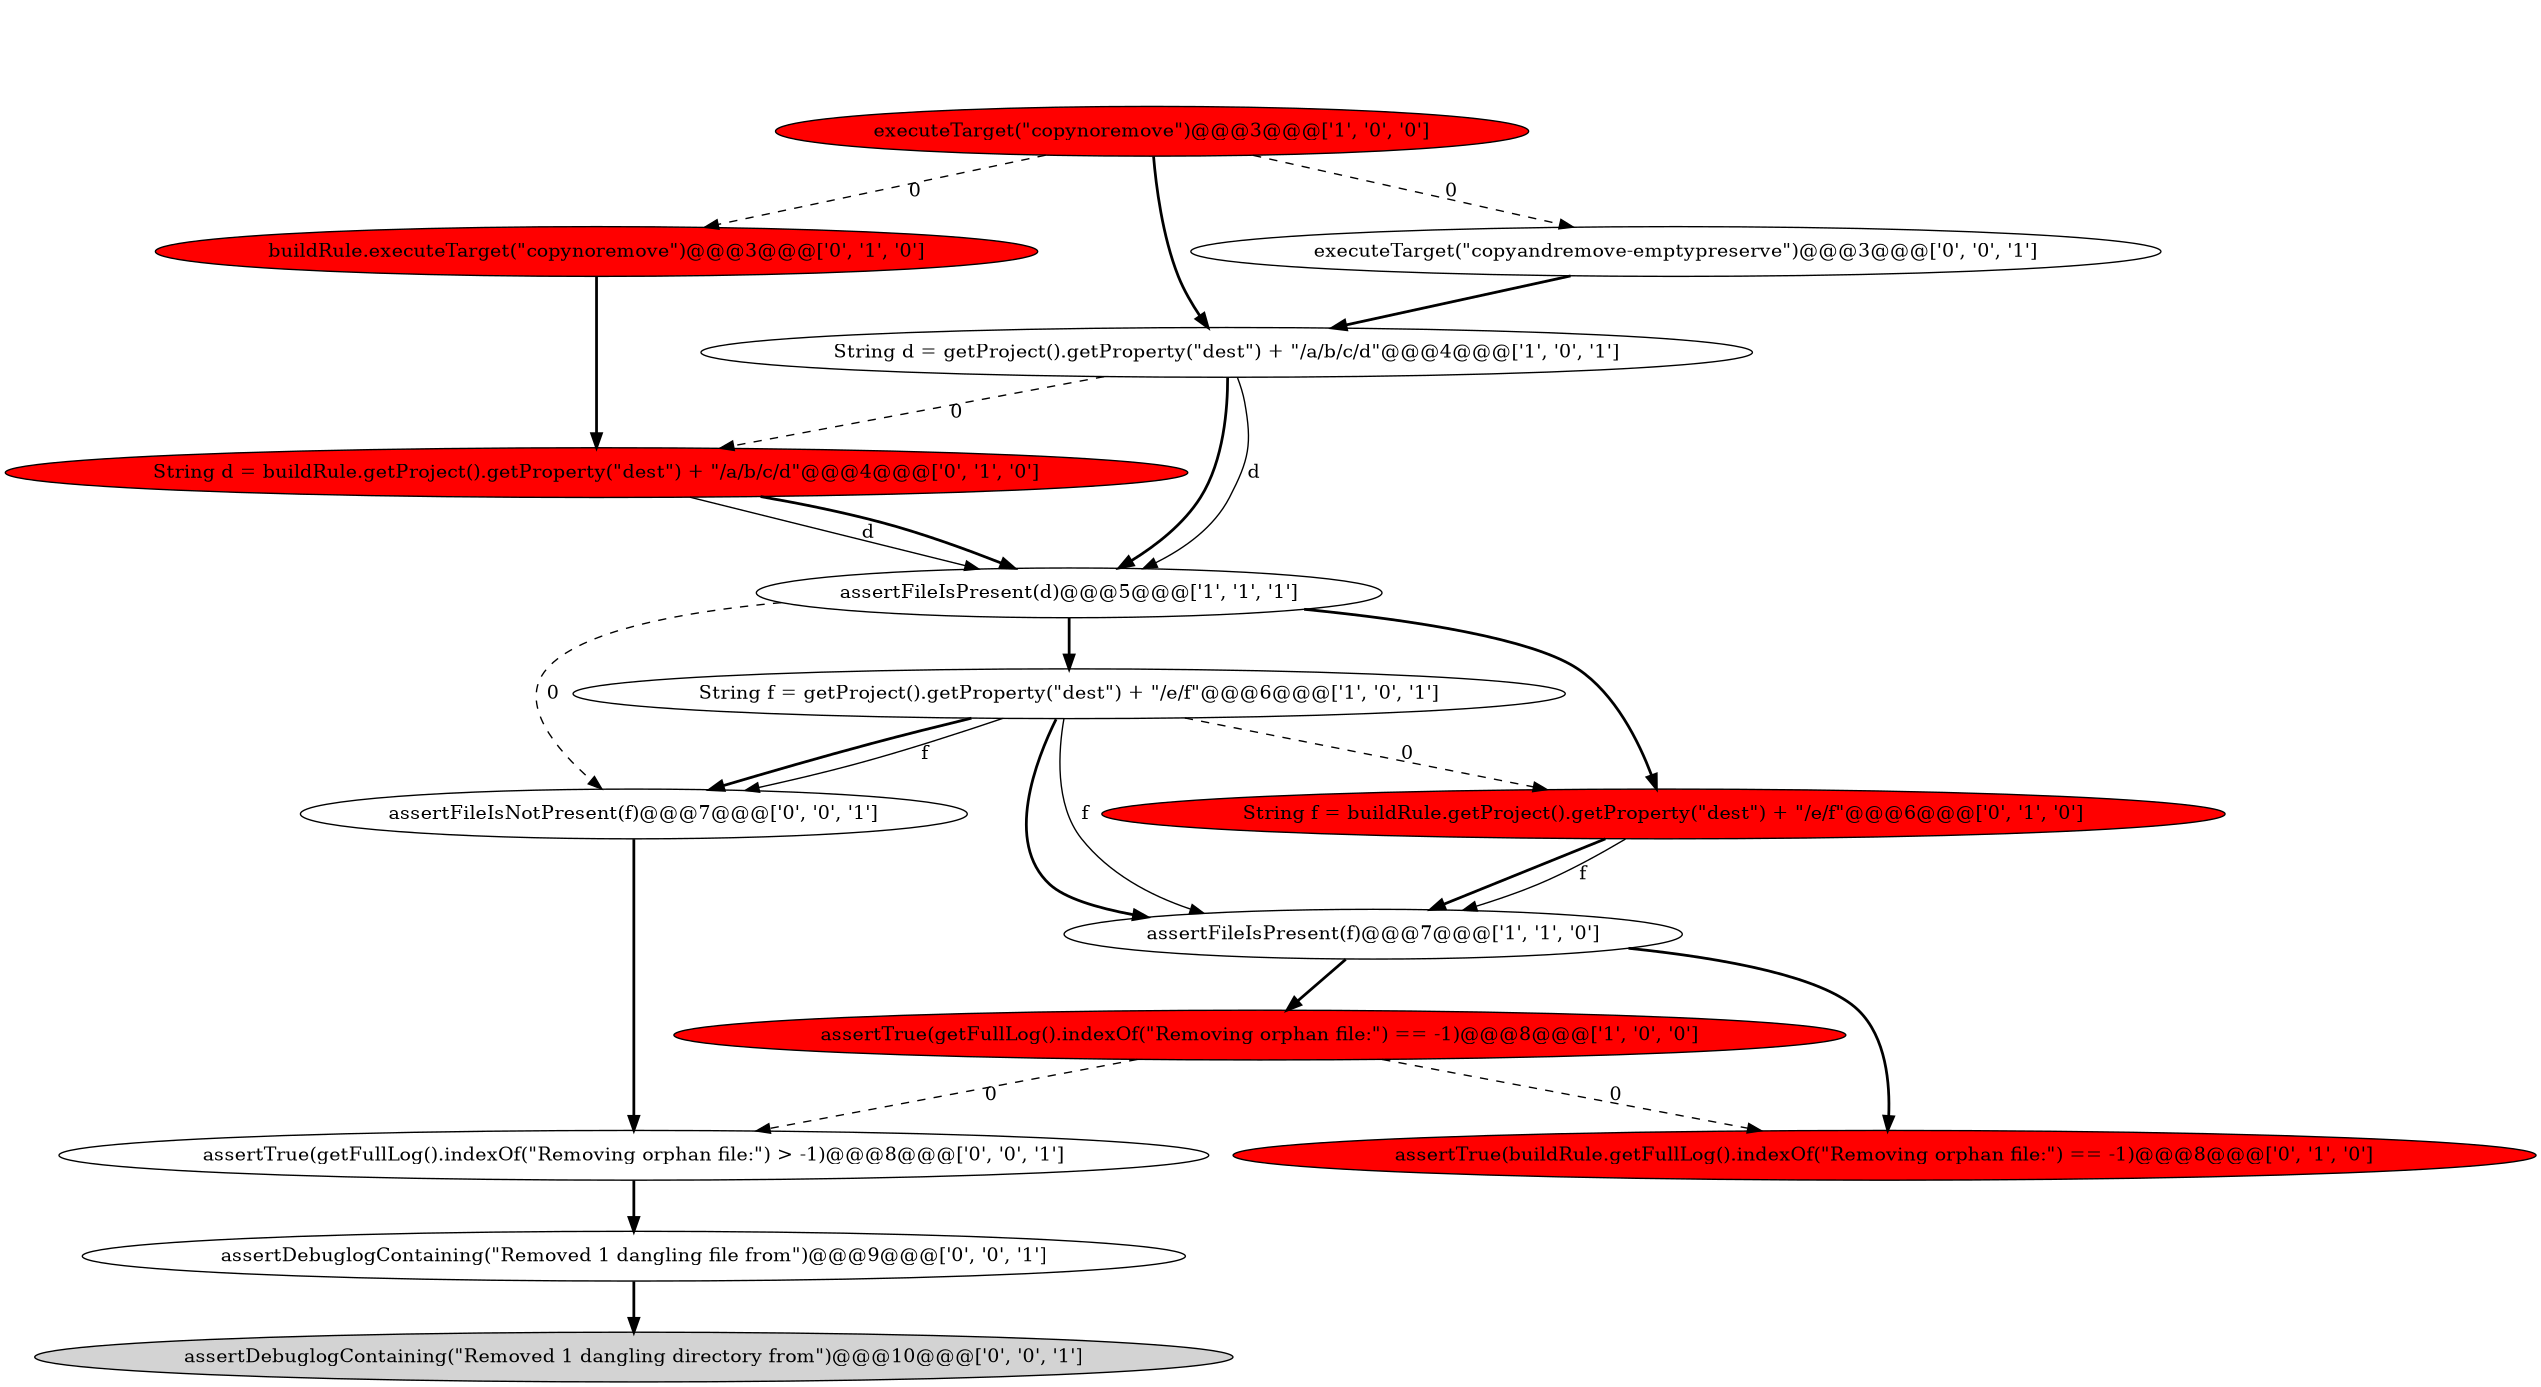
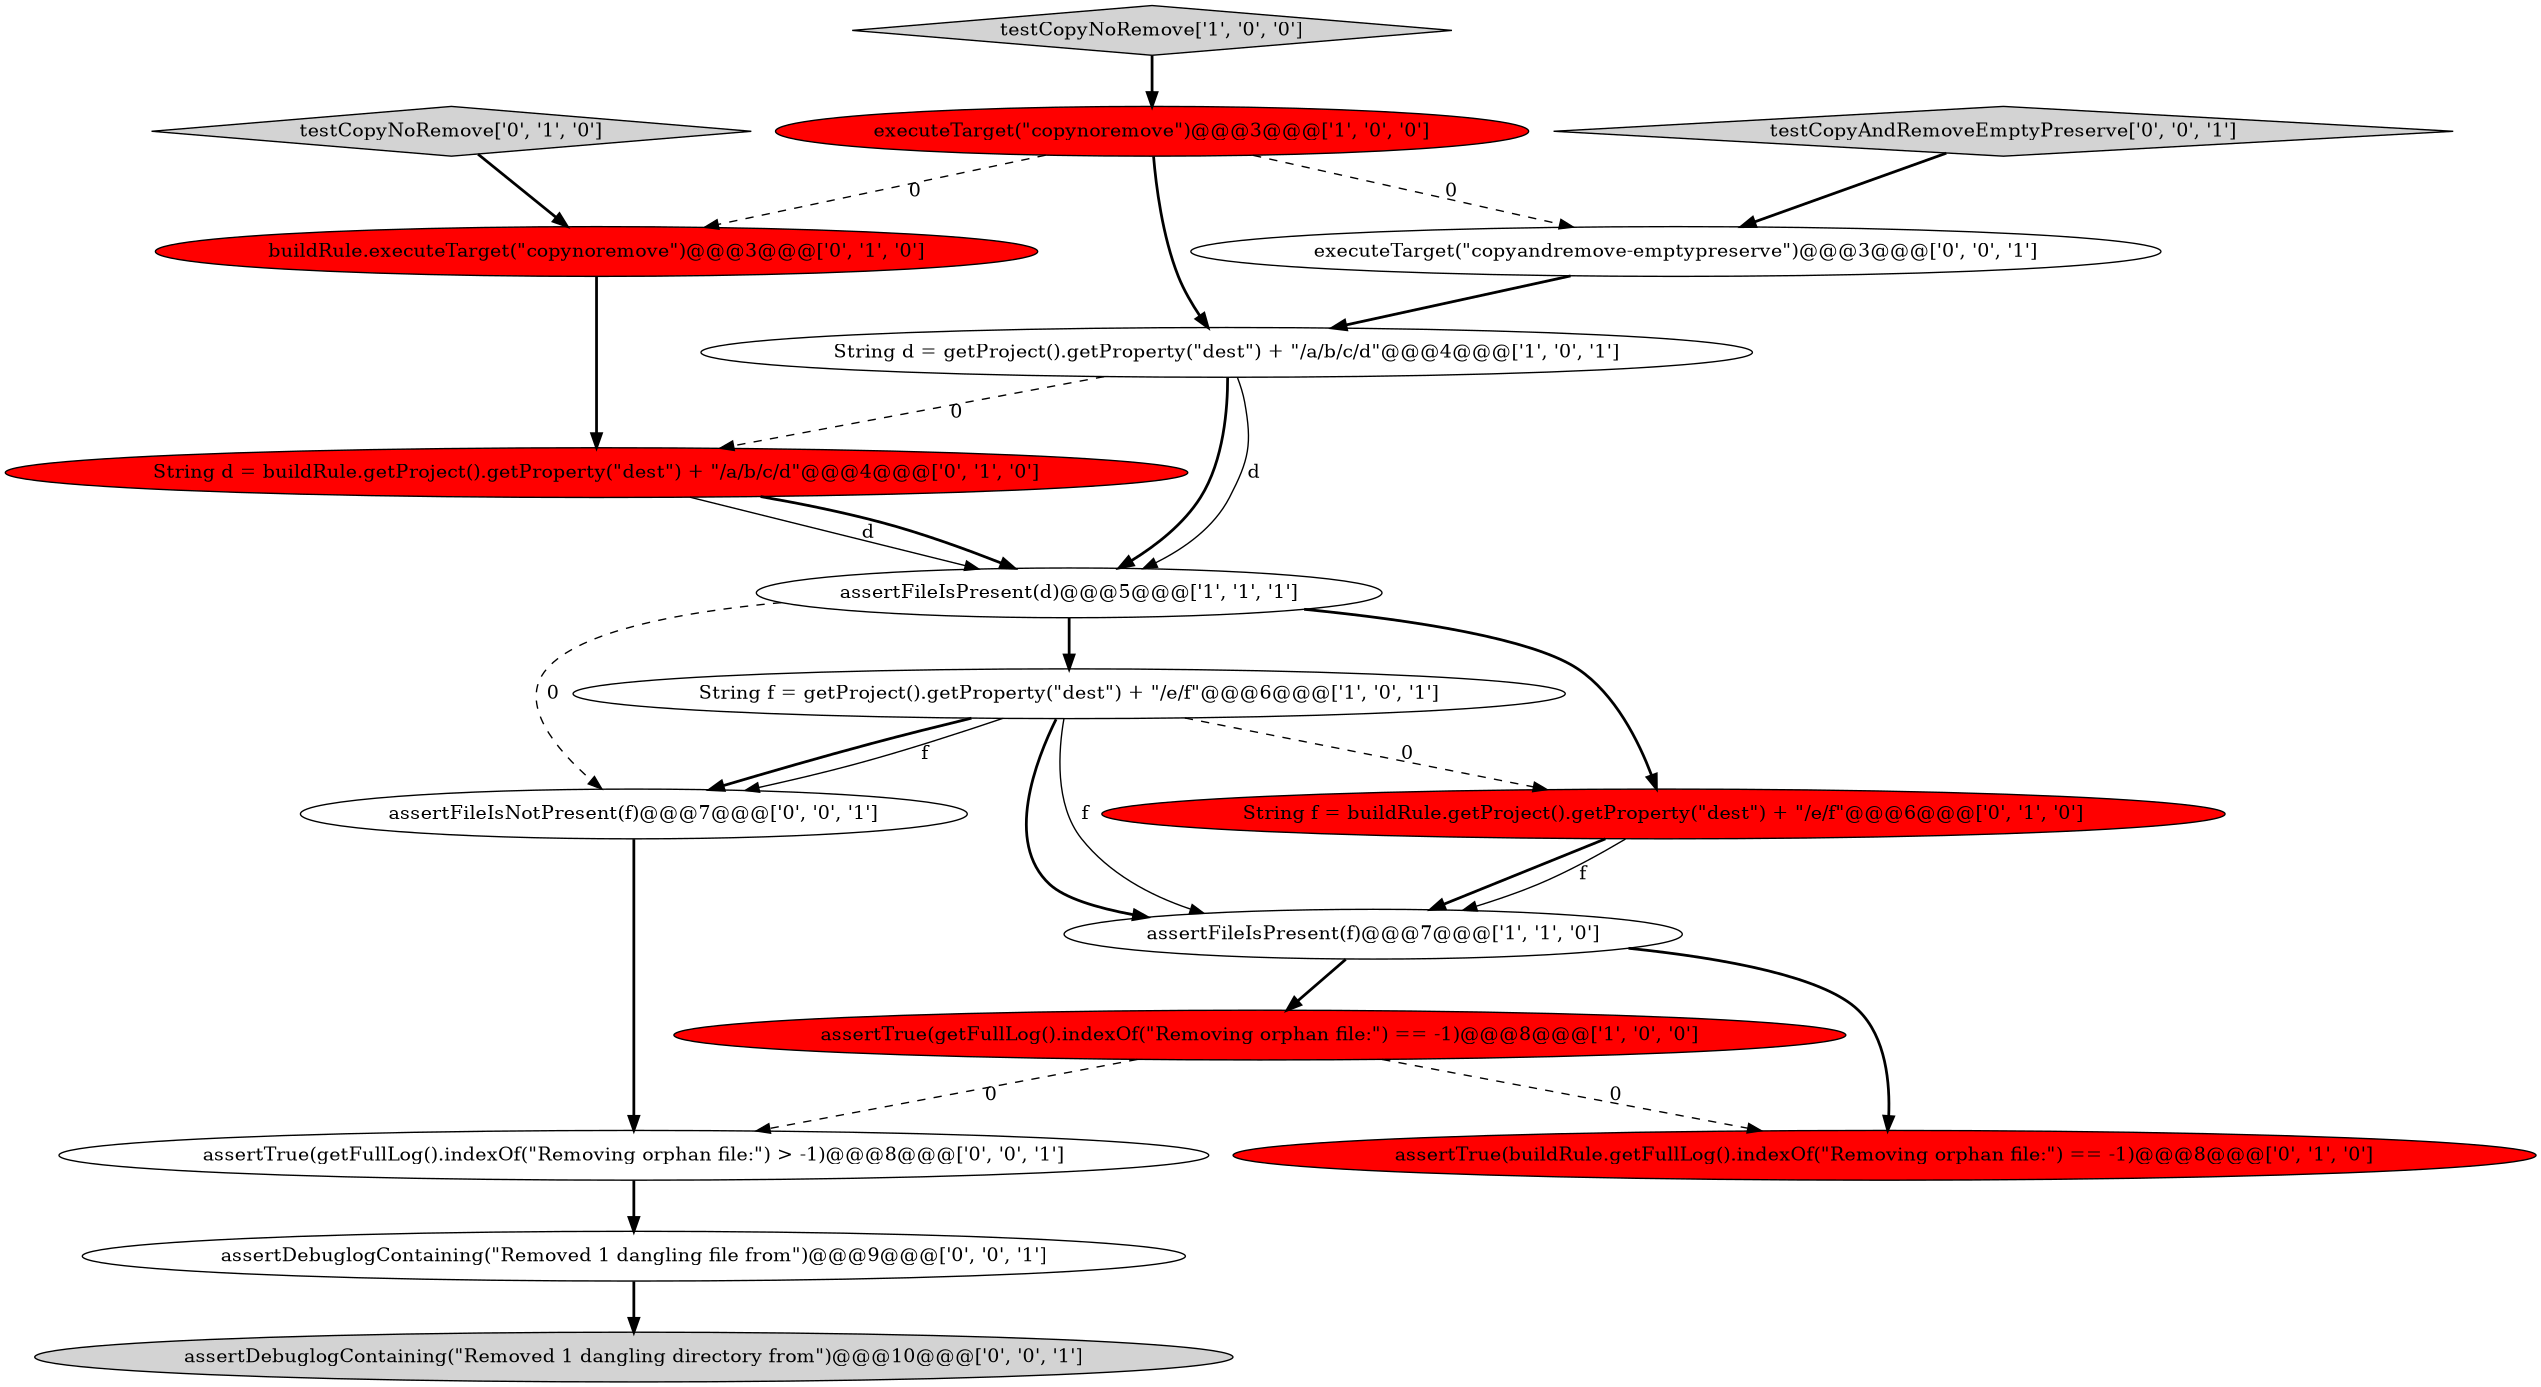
node "testCopyNoRemove['1', '0', '0']": added
node "testCopyNoRemove['0', '1', '0']": added
node "testCopyAndRemoveEmptyPreserve['0', '0', '1']": added
